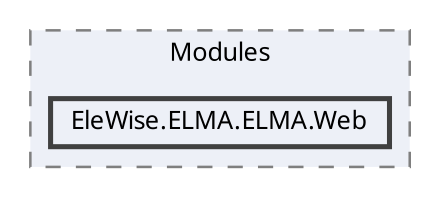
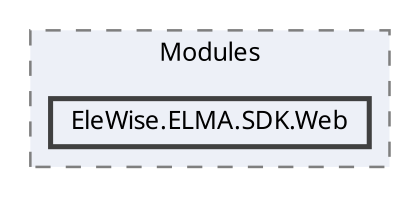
node "EleWise.ELMA.ELMA.Web": label "EleWise.ELMA.ELMA.Web" -> "EleWise.ELMA.SDK.Web"
